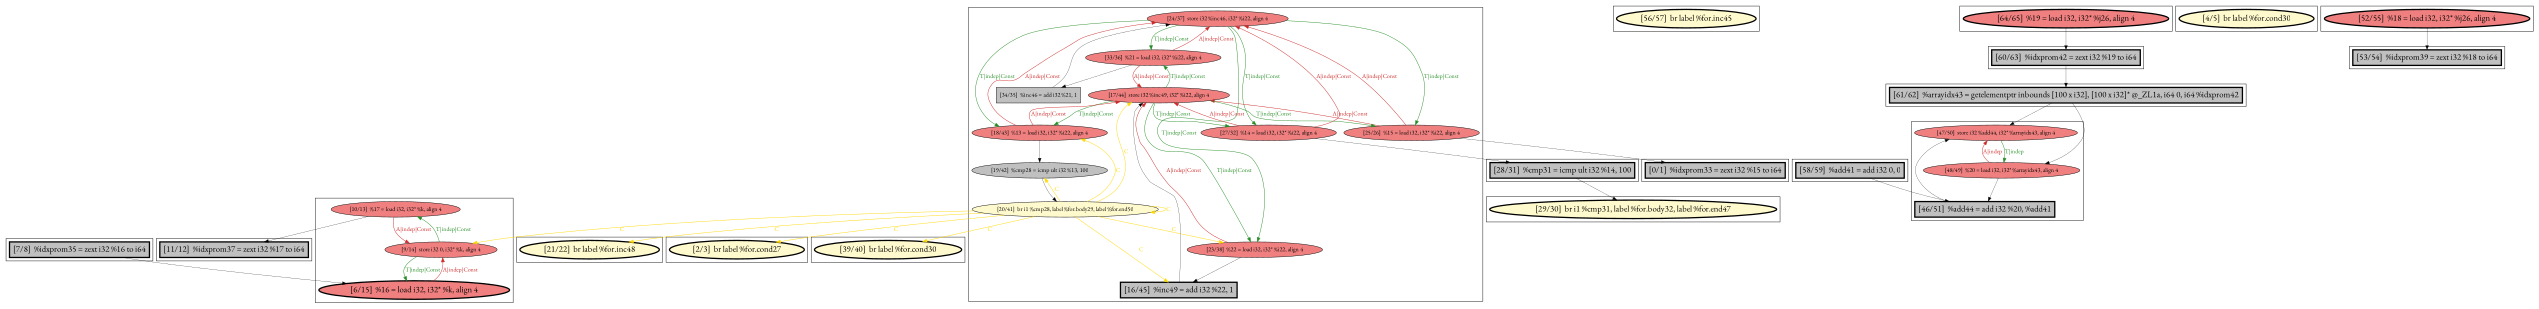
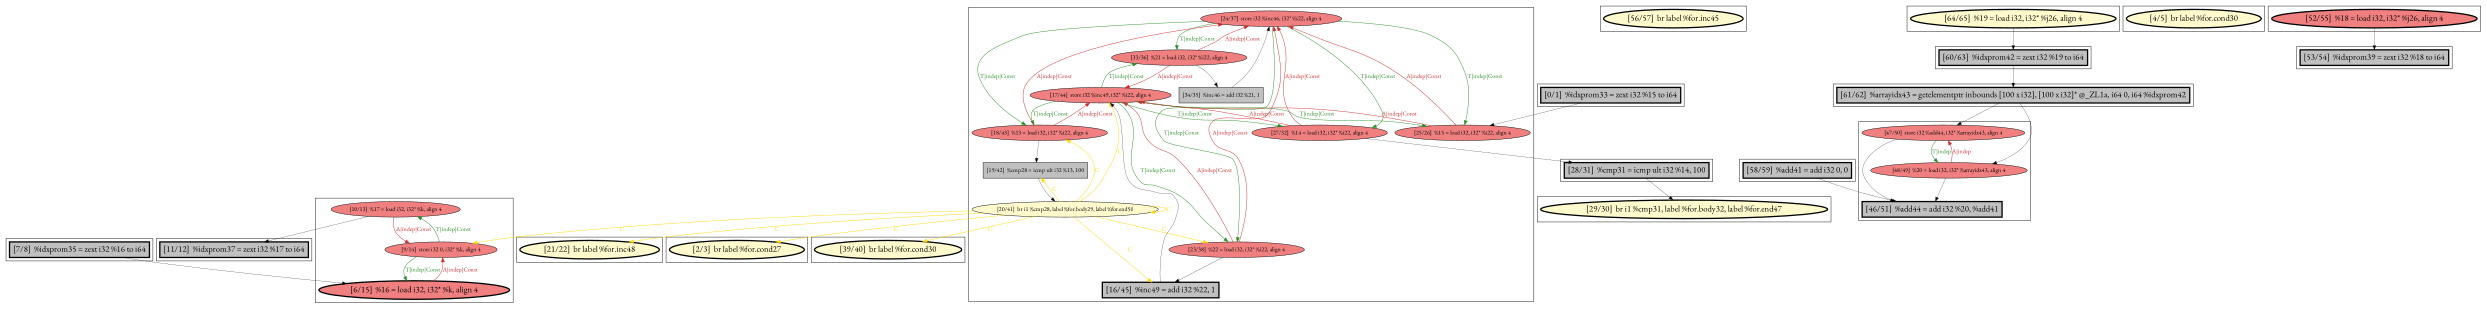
node "[64/65]  %19 = load i32, i32* %j26, align 4": fillcolor lightcoral -> lemonchiffon
edge "[23/38]  %22 = load i32, i32* %i22, align 4" -> "[24/37]  store i32 %inc46, i32* %i22, align 4": added, label "A|indep|Const"
edge "[25/26]  %15 = load i32, i32* %i22, align 4" -> "[0/1]  %idxprom33 = zext i32 %15 to i64": reversed
node "[19/42]  %cmp28 = icmp ult i32 %13, 100": shape ellipse -> box
edge "[46/51]  %add44 = add i32 %20, %add41" -> "[47/50]  store i32 %add44, i32* %arrayidx43, align 4": reversed
